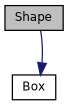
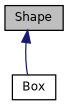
edge "Shape" -> "Box": reversed
